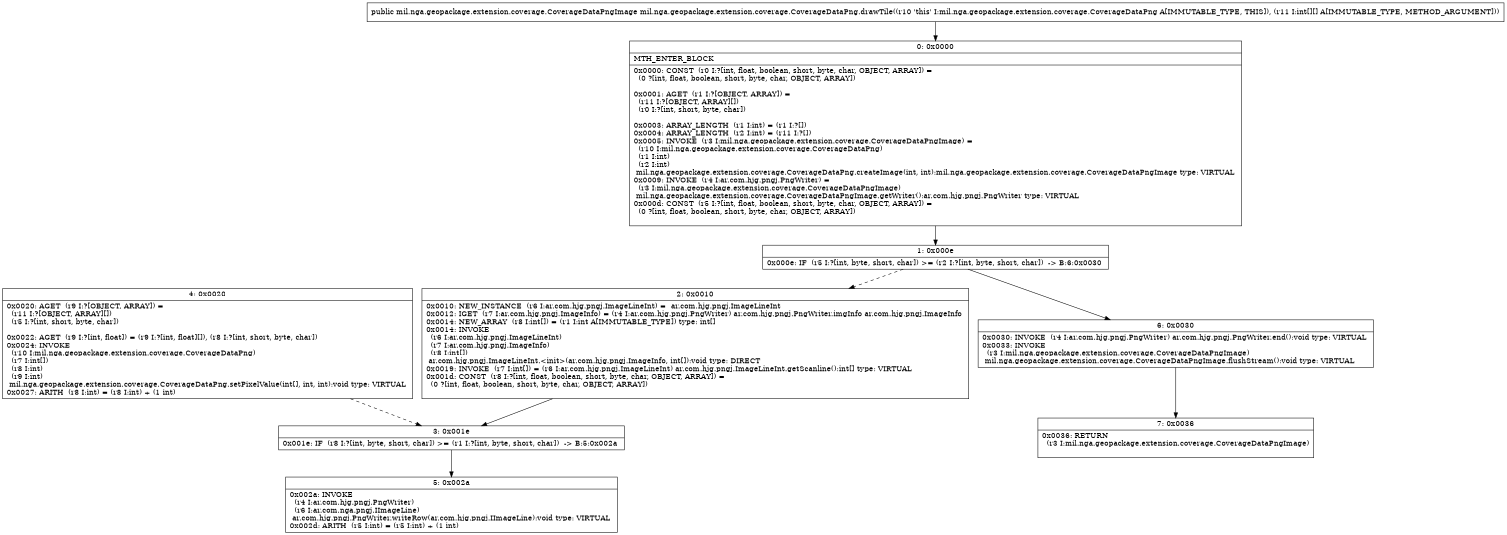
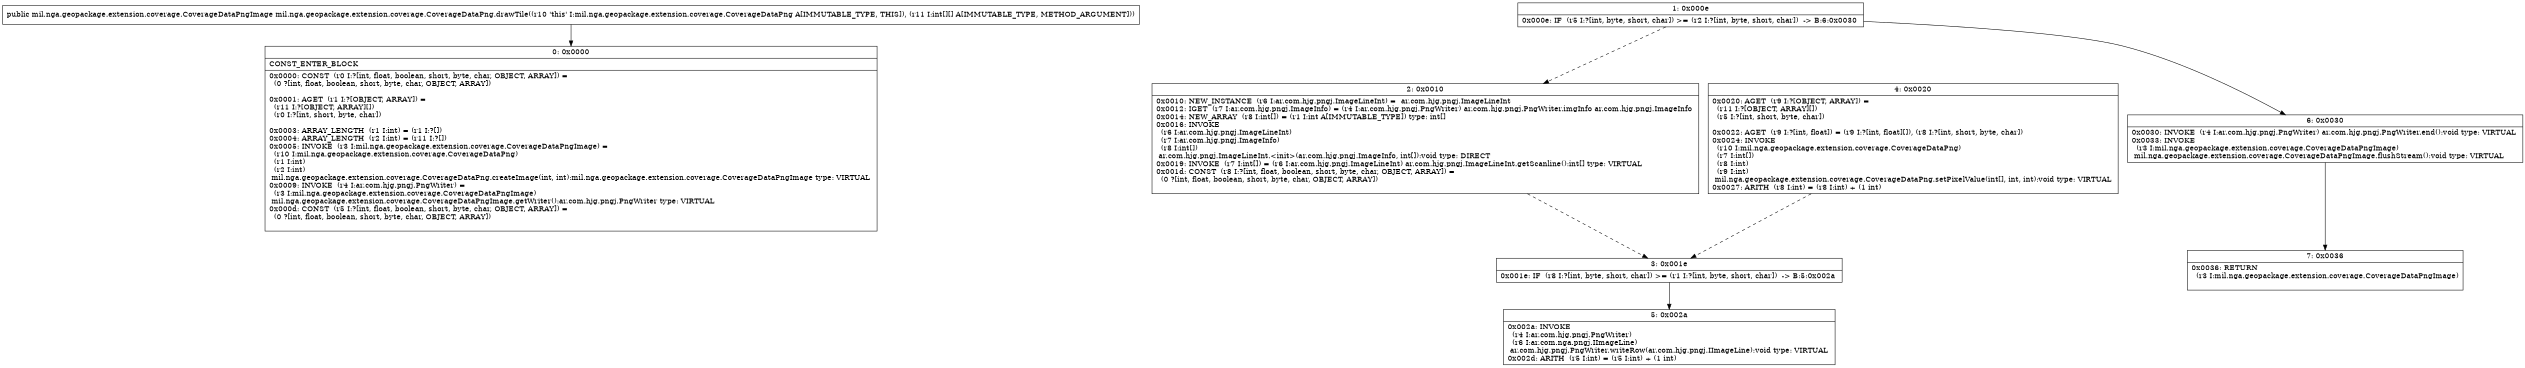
node "0: 0x0000": text "MTH_ENTER_BLOCK" -> "CONST_ENTER_BLOCK"
edge "0: 0x0000" -> "1: 0x000e": removed
node "2: 0x0010": text "0x0014: INVOKE" -> "0x0016: INVOKE"
edge "2: 0x0010" -> "3: 0x001e": style solid -> dashed
